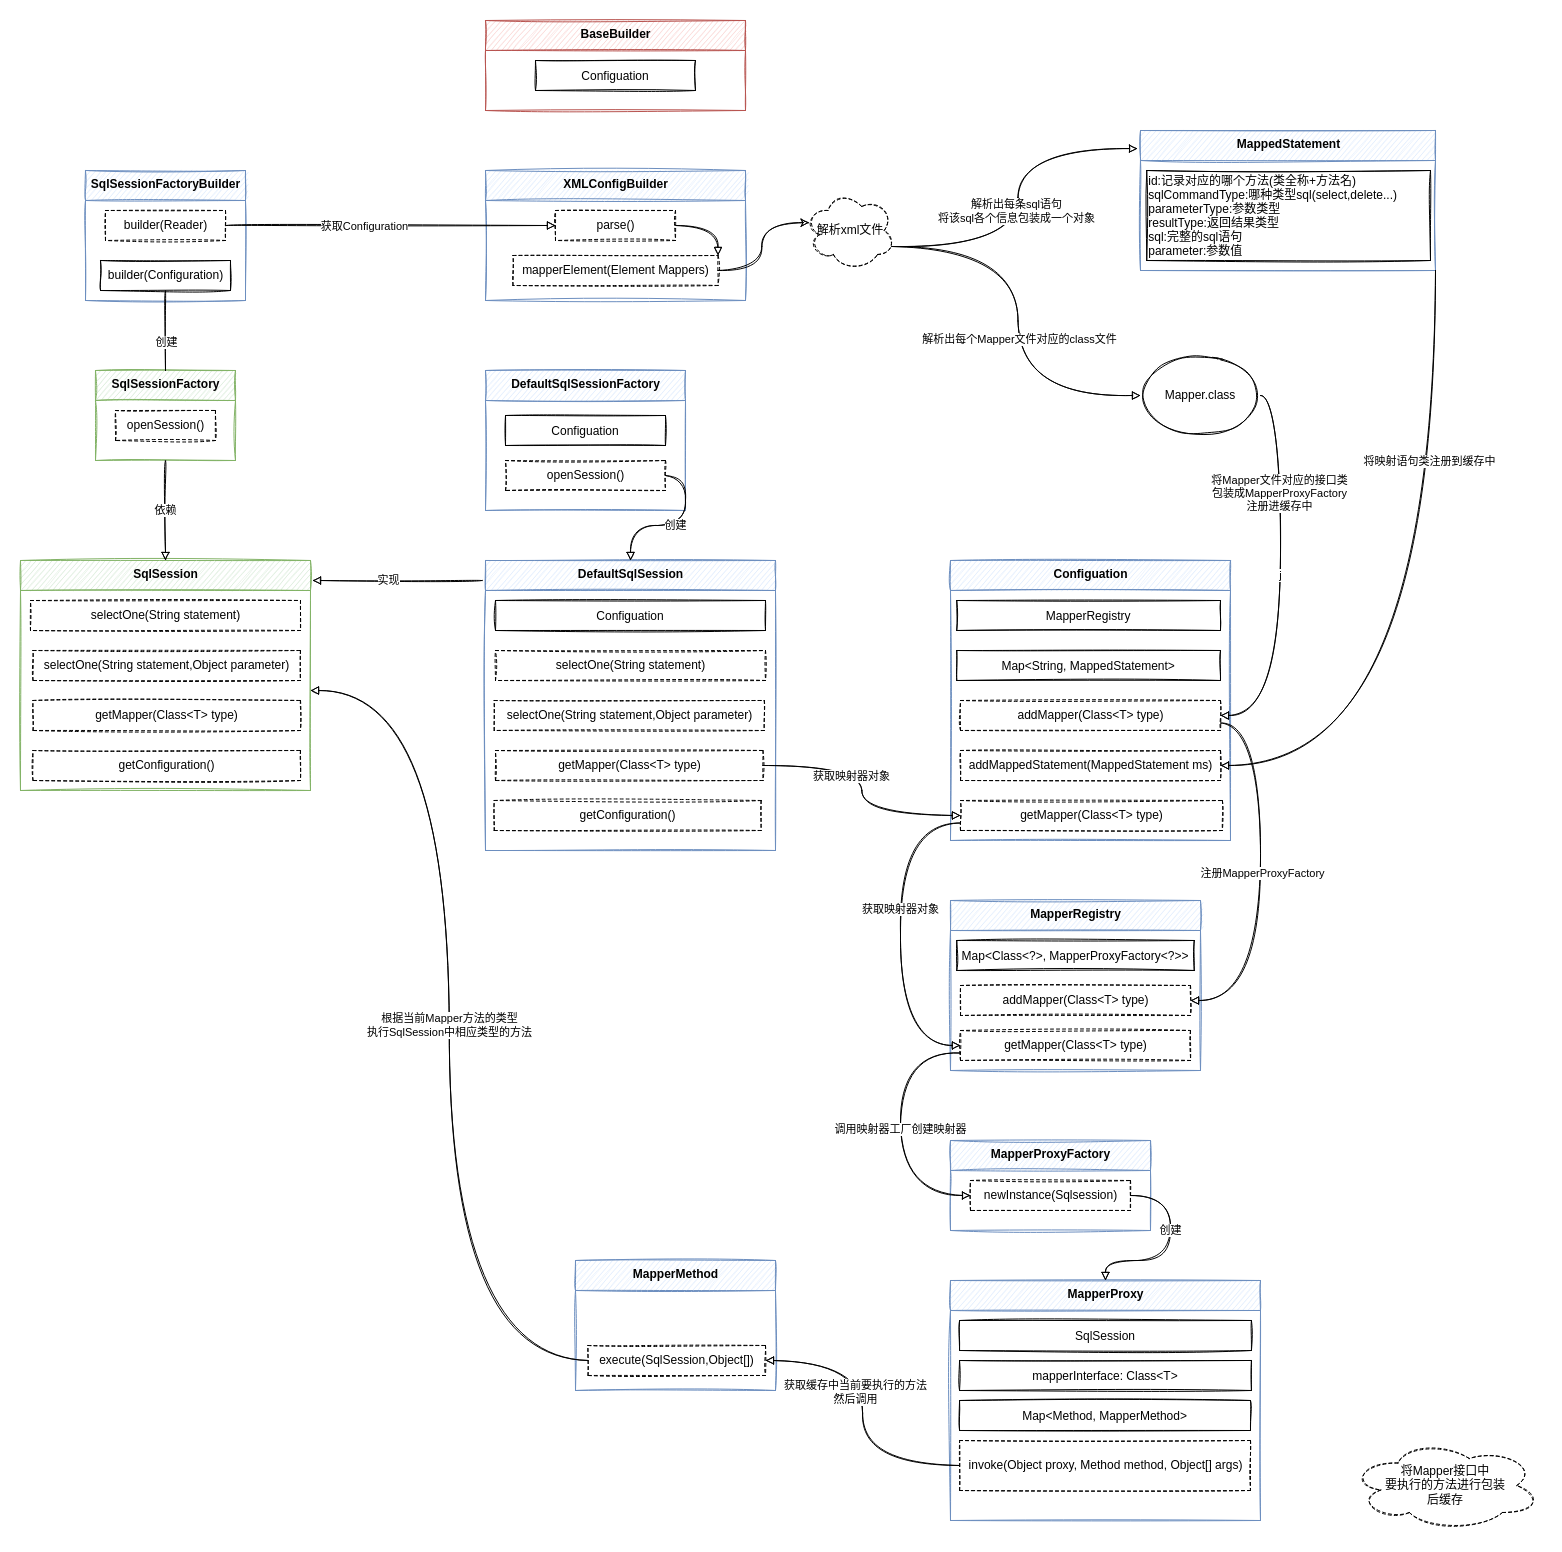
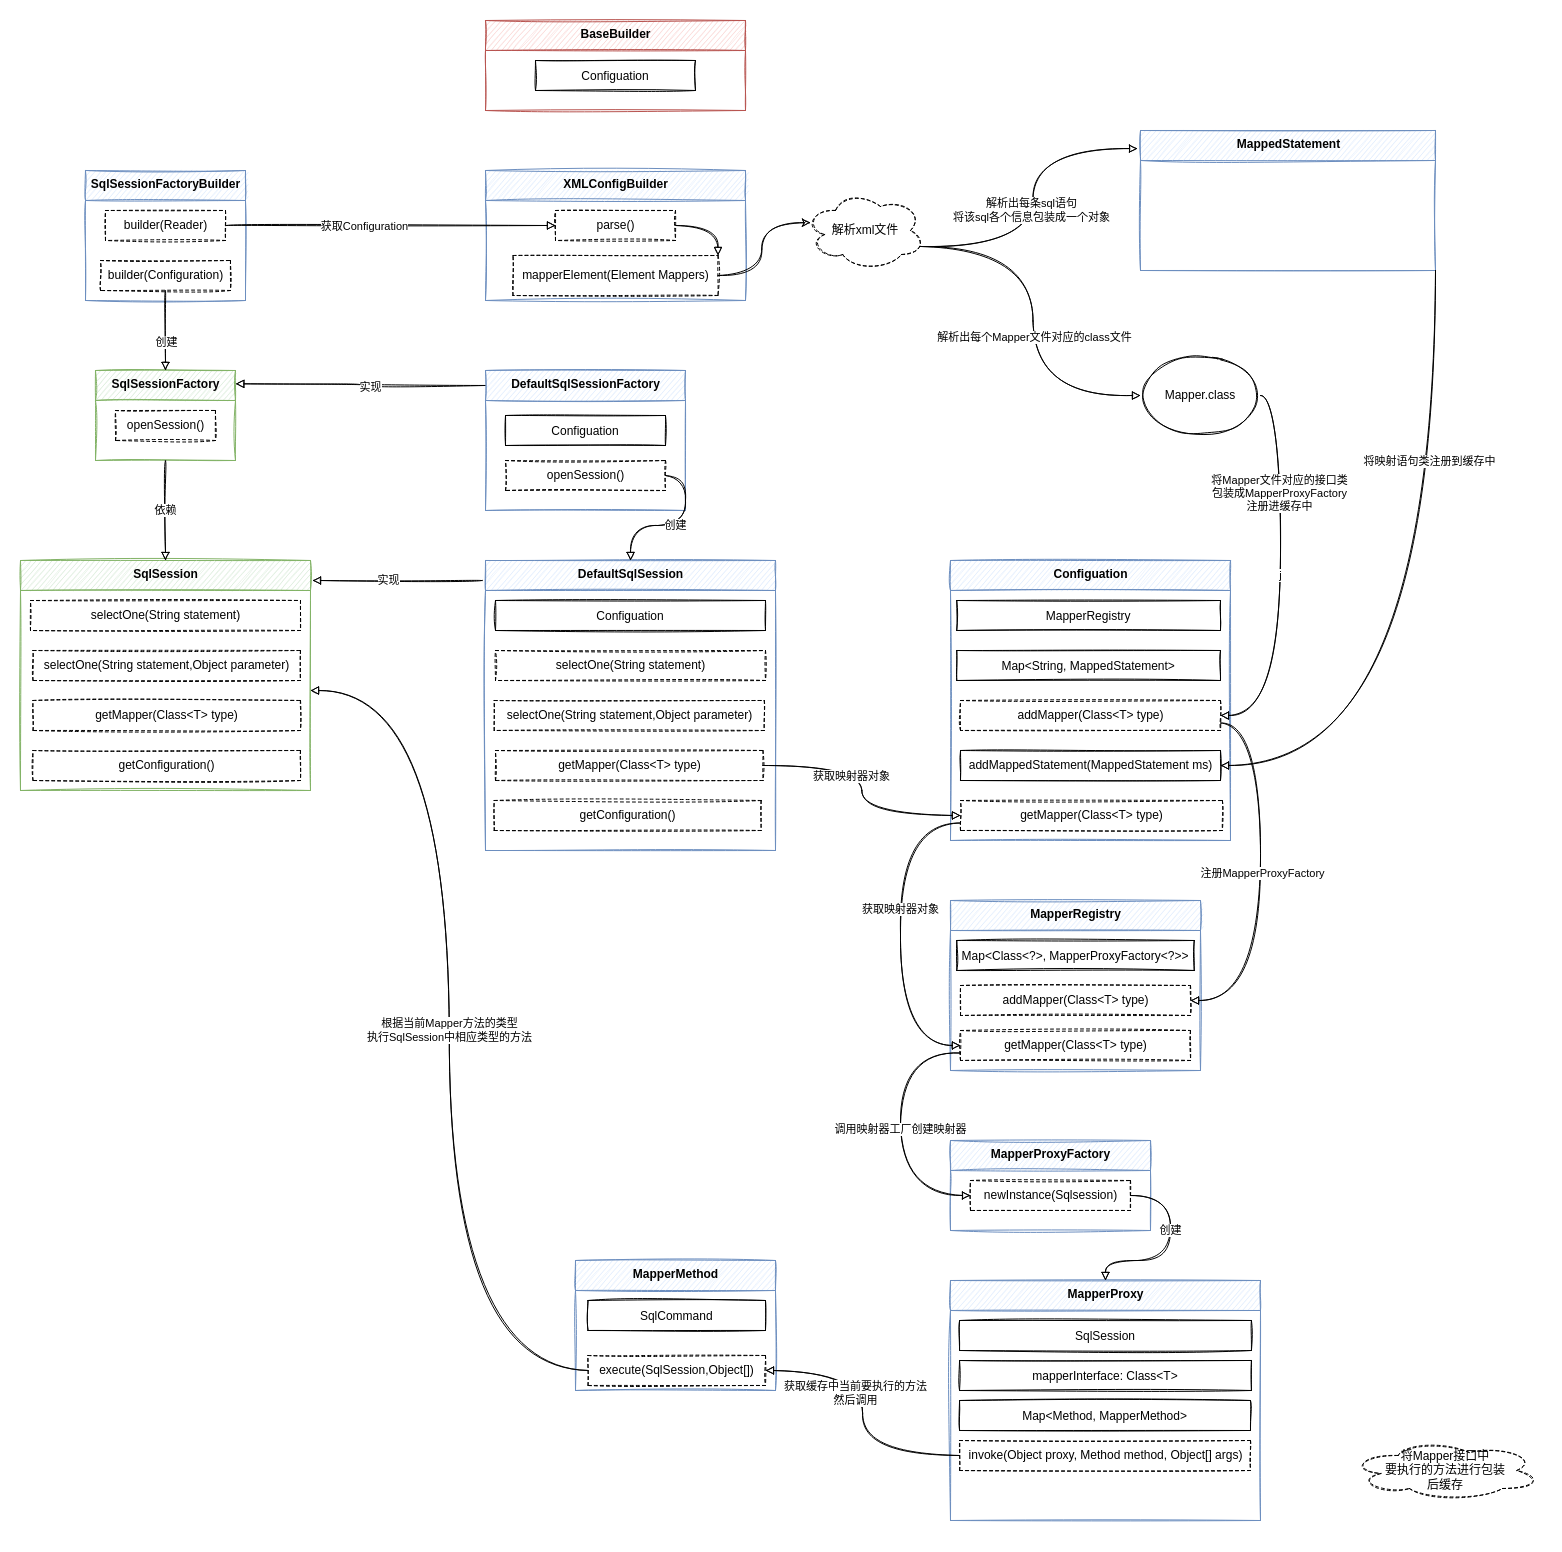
node "id:记录对应的哪个方法(类全称+方法名) sqlCommandType:哪种类型sql(select,delete...) parameterType:参数类型 resultType:返回结果类型 sql:完整的sql语句 parameter:参数值": removed
node "解析xml文件": size 90x80 -> 120x80
node "mapperElement(Element Mappers)": size 205x30 -> 205x40
node "builder(Configuration)": style solid -> dashed
edge "builder(Configuration)" -- "SqlSessionFactory": arrowhead none -> block
edge "DefaultSqlSessionFactory" -> "SqlSessionFactory": added, label "实现"
node "addMappedStatement(MappedStatement ms)": style dashed -> solid
node "SqlCommand": added
node "execute(SqlSession,Object[])": moved (677, 1361) -> (677, 1371)
node "invoke(Object proxy, Method method, Object[] args)": size 291x50 -> 291x30
node "将Mapper接口中 要执行的方法进行包装 后缓存": size 190x90 -> 190x60
